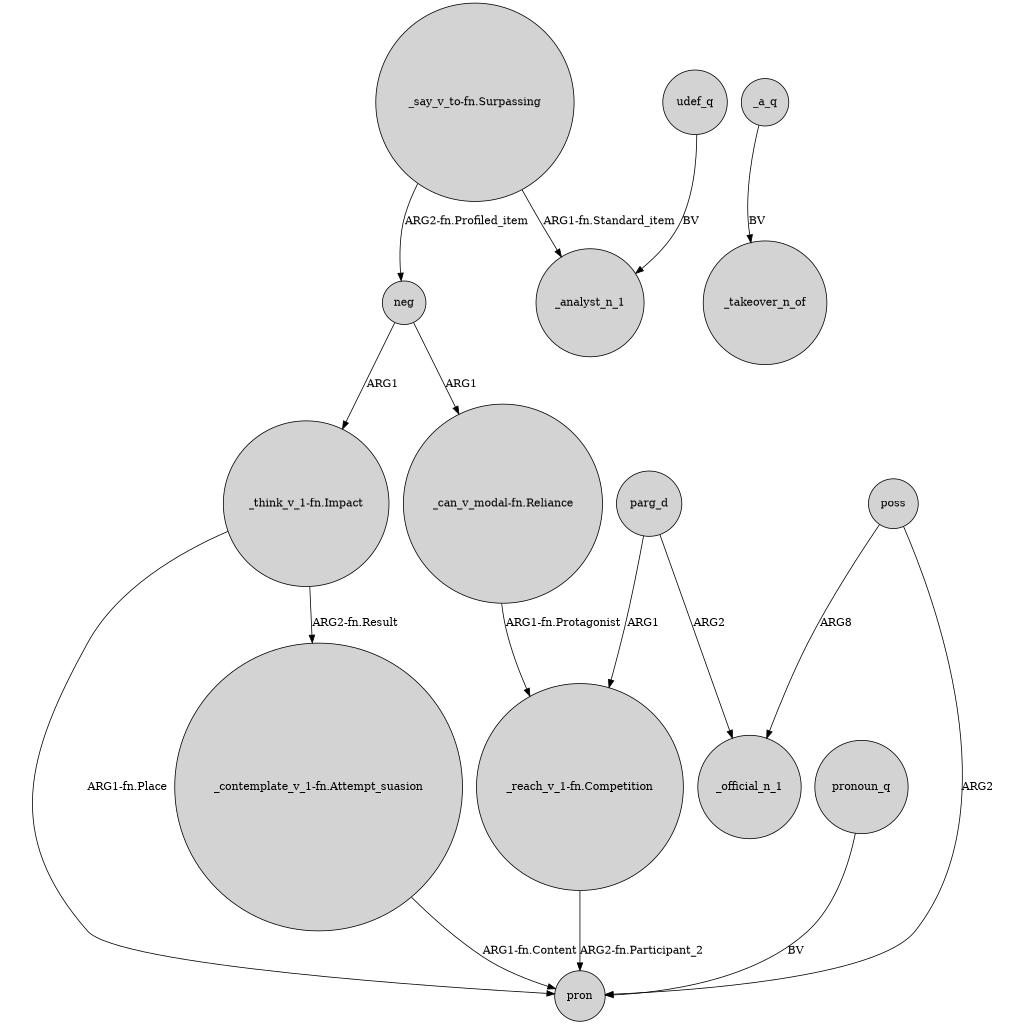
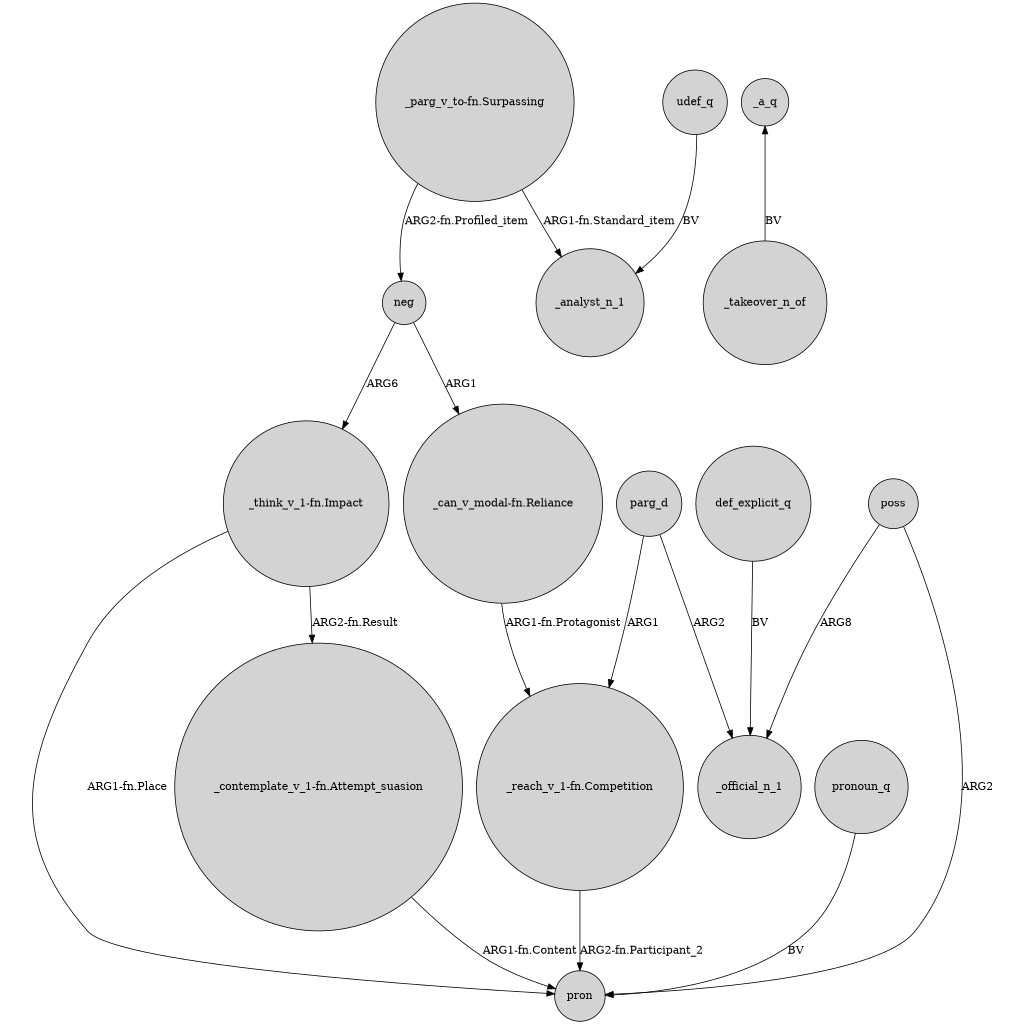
node "_say_v_to-fn.Surpassing": label "_say_v_to-fn.Surpassing" -> "_parg_v_to-fn.Surpassing"
edge "_a_q" -> "_takeover_n_of": reversed
edge "neg" -> "_think_v_1-fn.Impact": label "ARG1" -> "ARG6"
node "def_explicit_q": added
